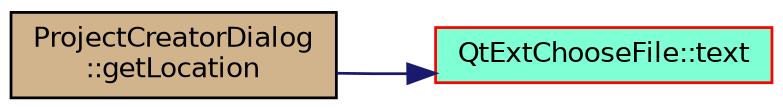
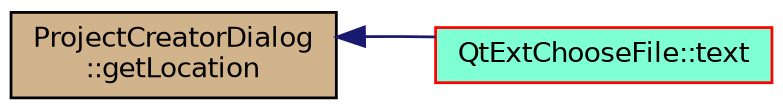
edge "ProjectCreatorDialog ::getLocation" -> "QtExtChooseFile::text": reversed
